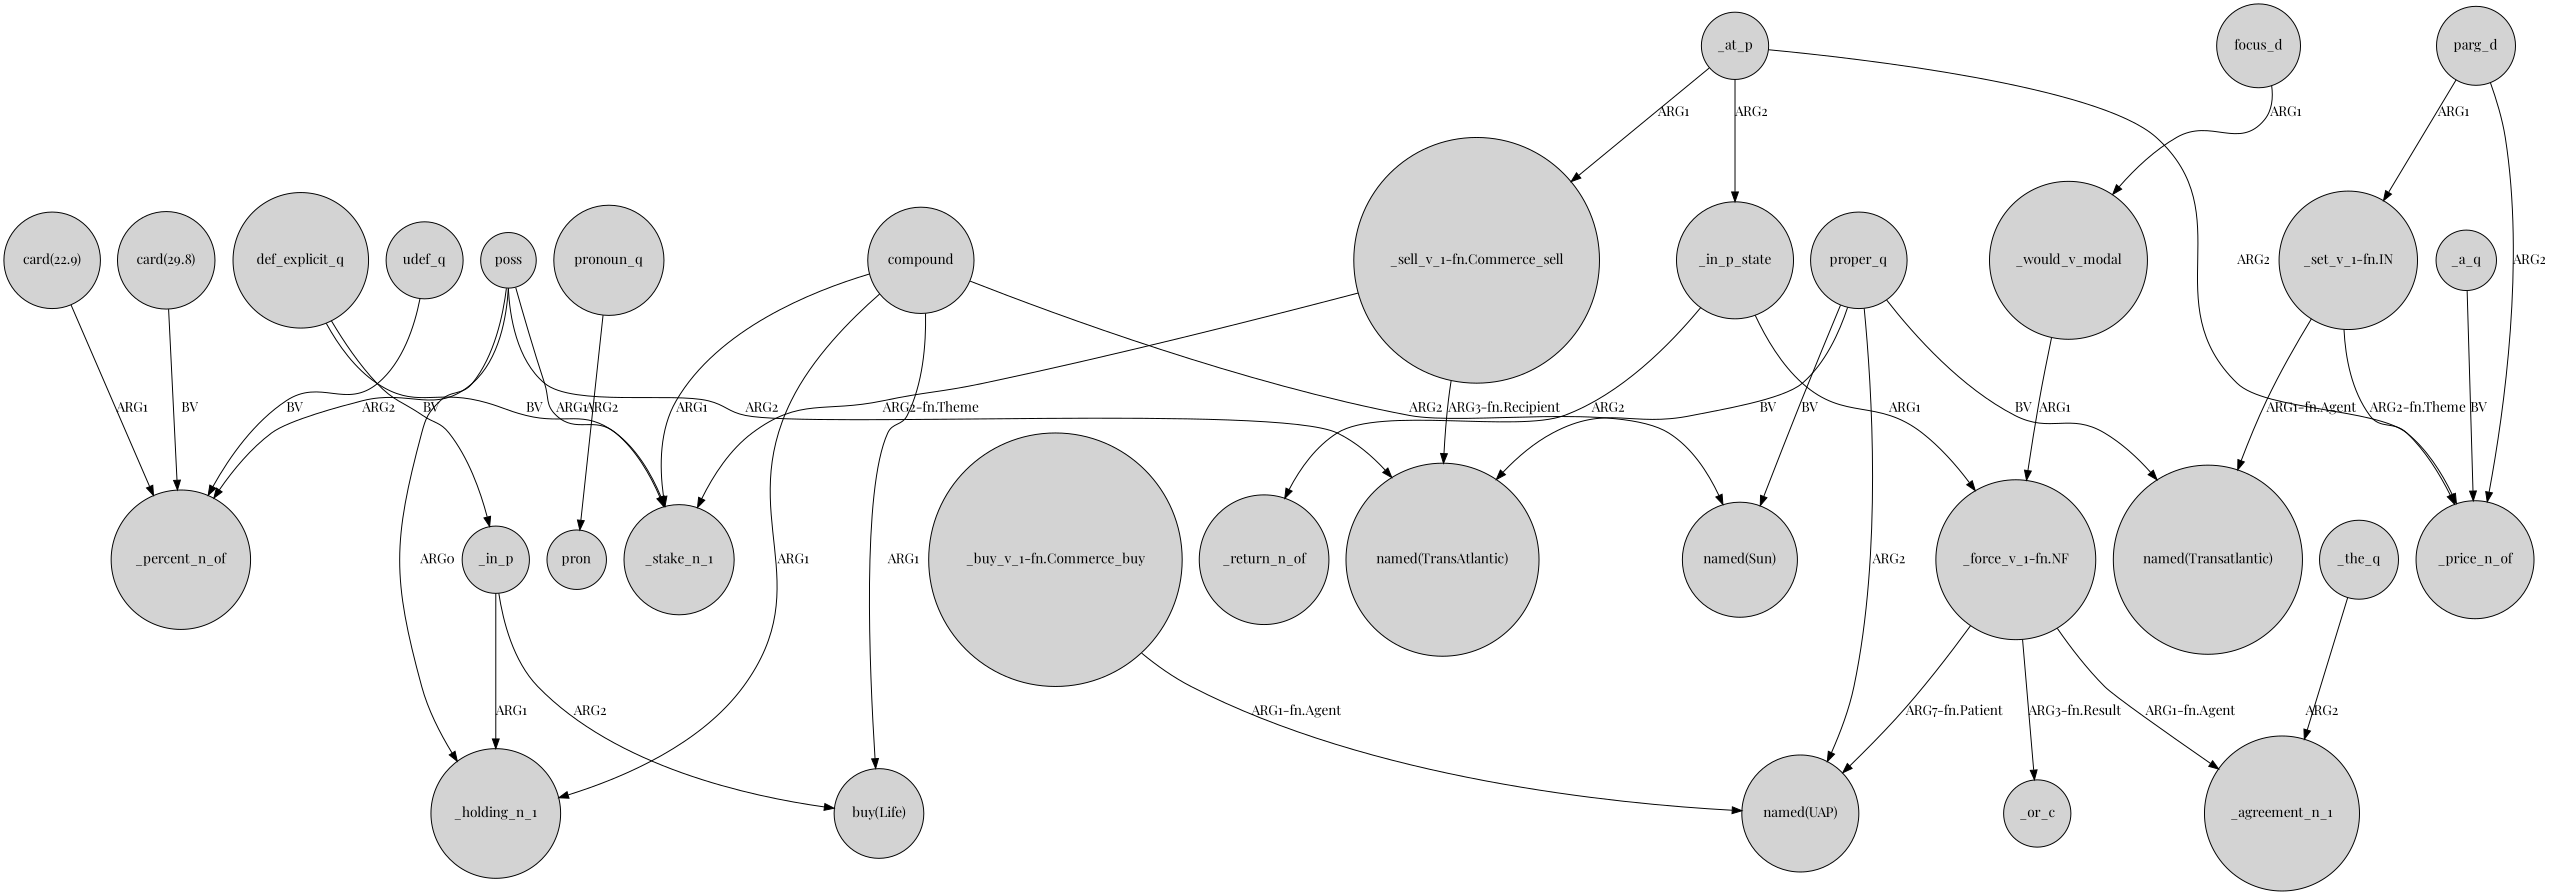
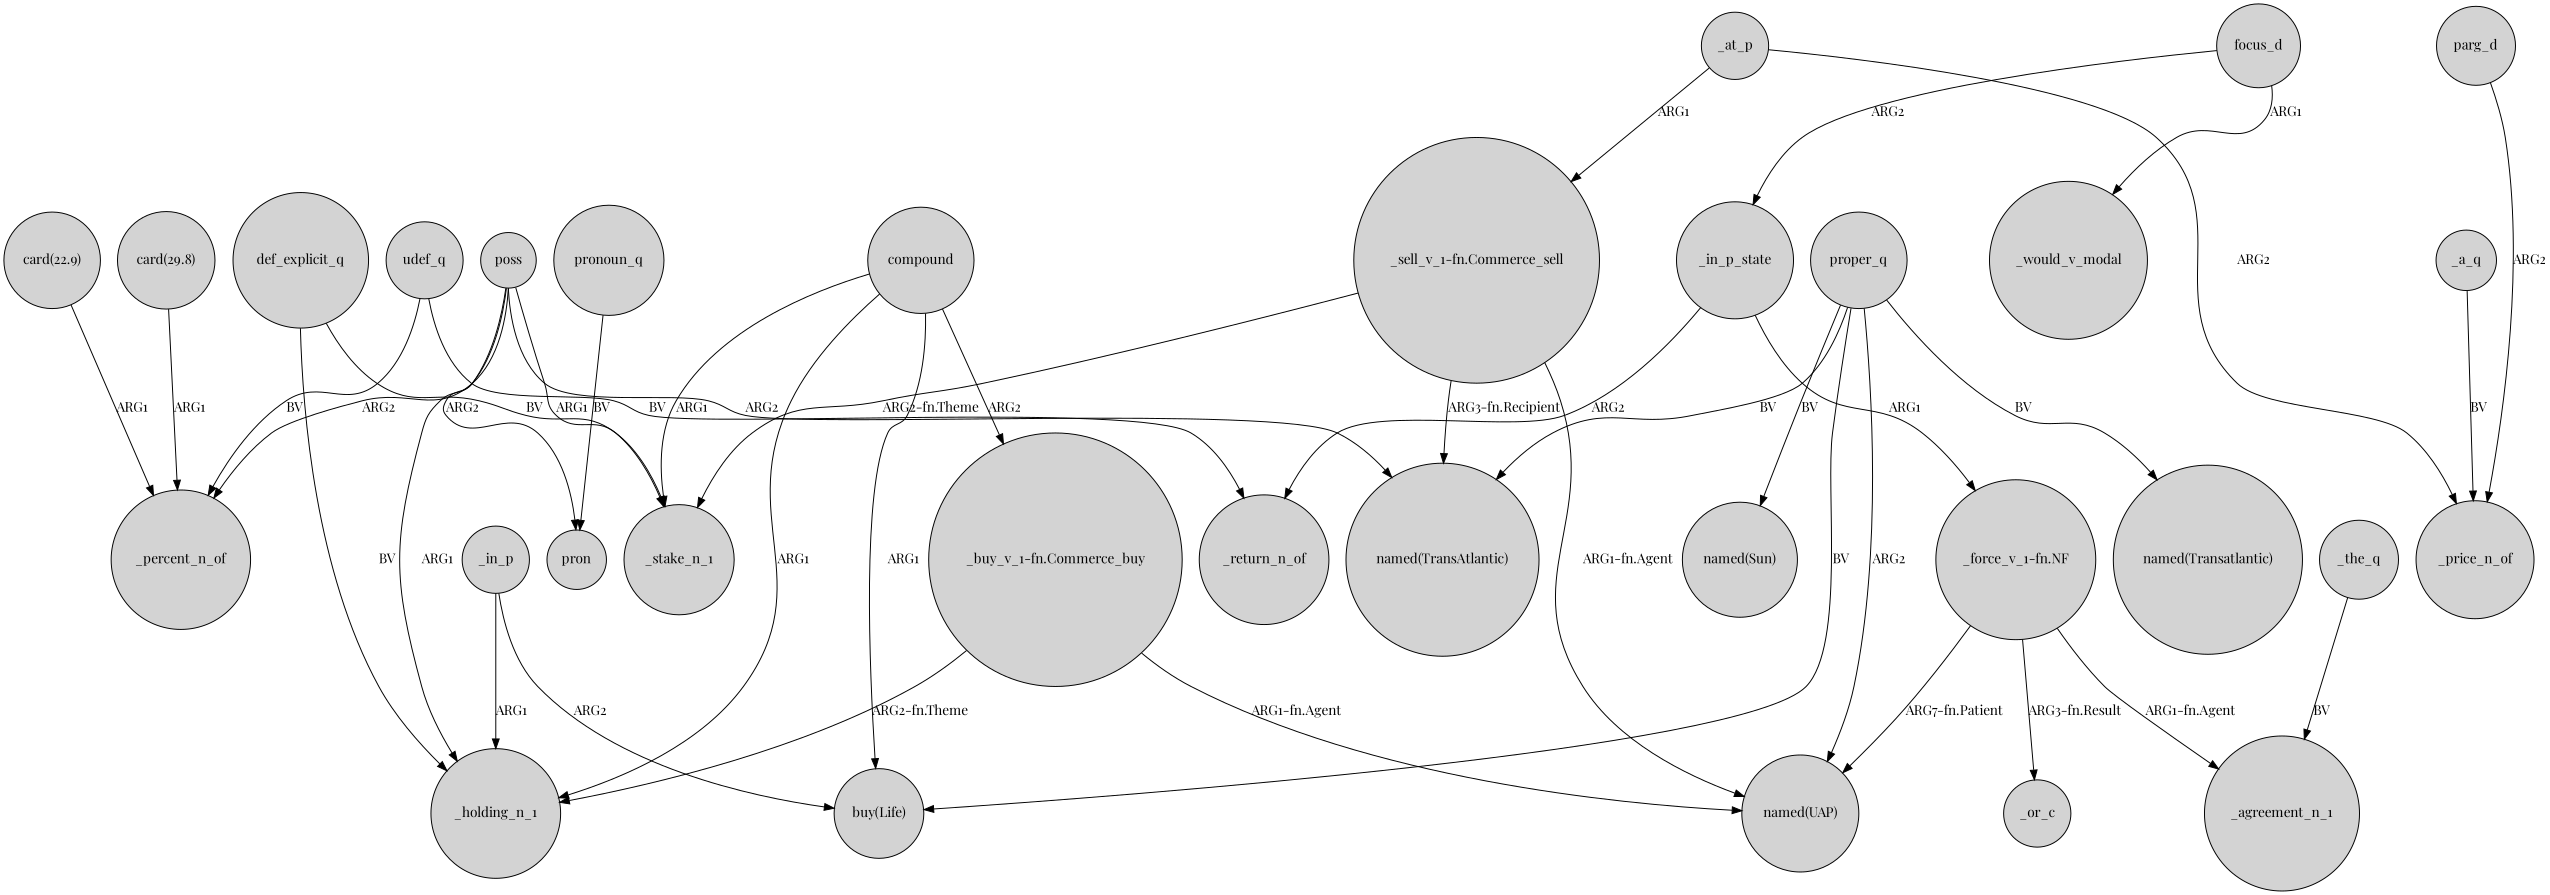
edge "_at_p" -> "_in_p_state": now "focus_d" -> "_in_p_state"
node "_set_v_1-fn.IN": removed
edge "compound" -> "named(Sun)": now "compound" -> "_buy_v_1-fn.Commerce_buy"
edge "_would_v_modal" -> "_force_v_1-fn.NF": removed, label "ARG1"
edge "card(29.8)" -> "_percent_n_of": label "BV" -> "ARG1"
edge "pronoun_q" -> "pron": label "ARG2" -> "BV"
edge "def_explicit_q" -> "_in_p": now "def_explicit_q" -> "_holding_n_1"
edge "udef_q" -> "_return_n_of": added, label "BV"
edge "poss" -> "pron": added, label "ARG2"
edge "poss" -> "_holding_n_1": label "ARG0" -> "ARG1"
edge "_sell_v_1-fn.Commerce_sell" -> "named(UAP)": added, label "ARG1-fn.Agent"
edge "_the_q" -> "_agreement_n_1": label "ARG2" -> "BV"
edge "_buy_v_1-fn.Commerce_buy" -> "_holding_n_1": added, label "ARG2-fn.Theme"
edge "proper_q" -> "buy(Life)": added, label "BV"
